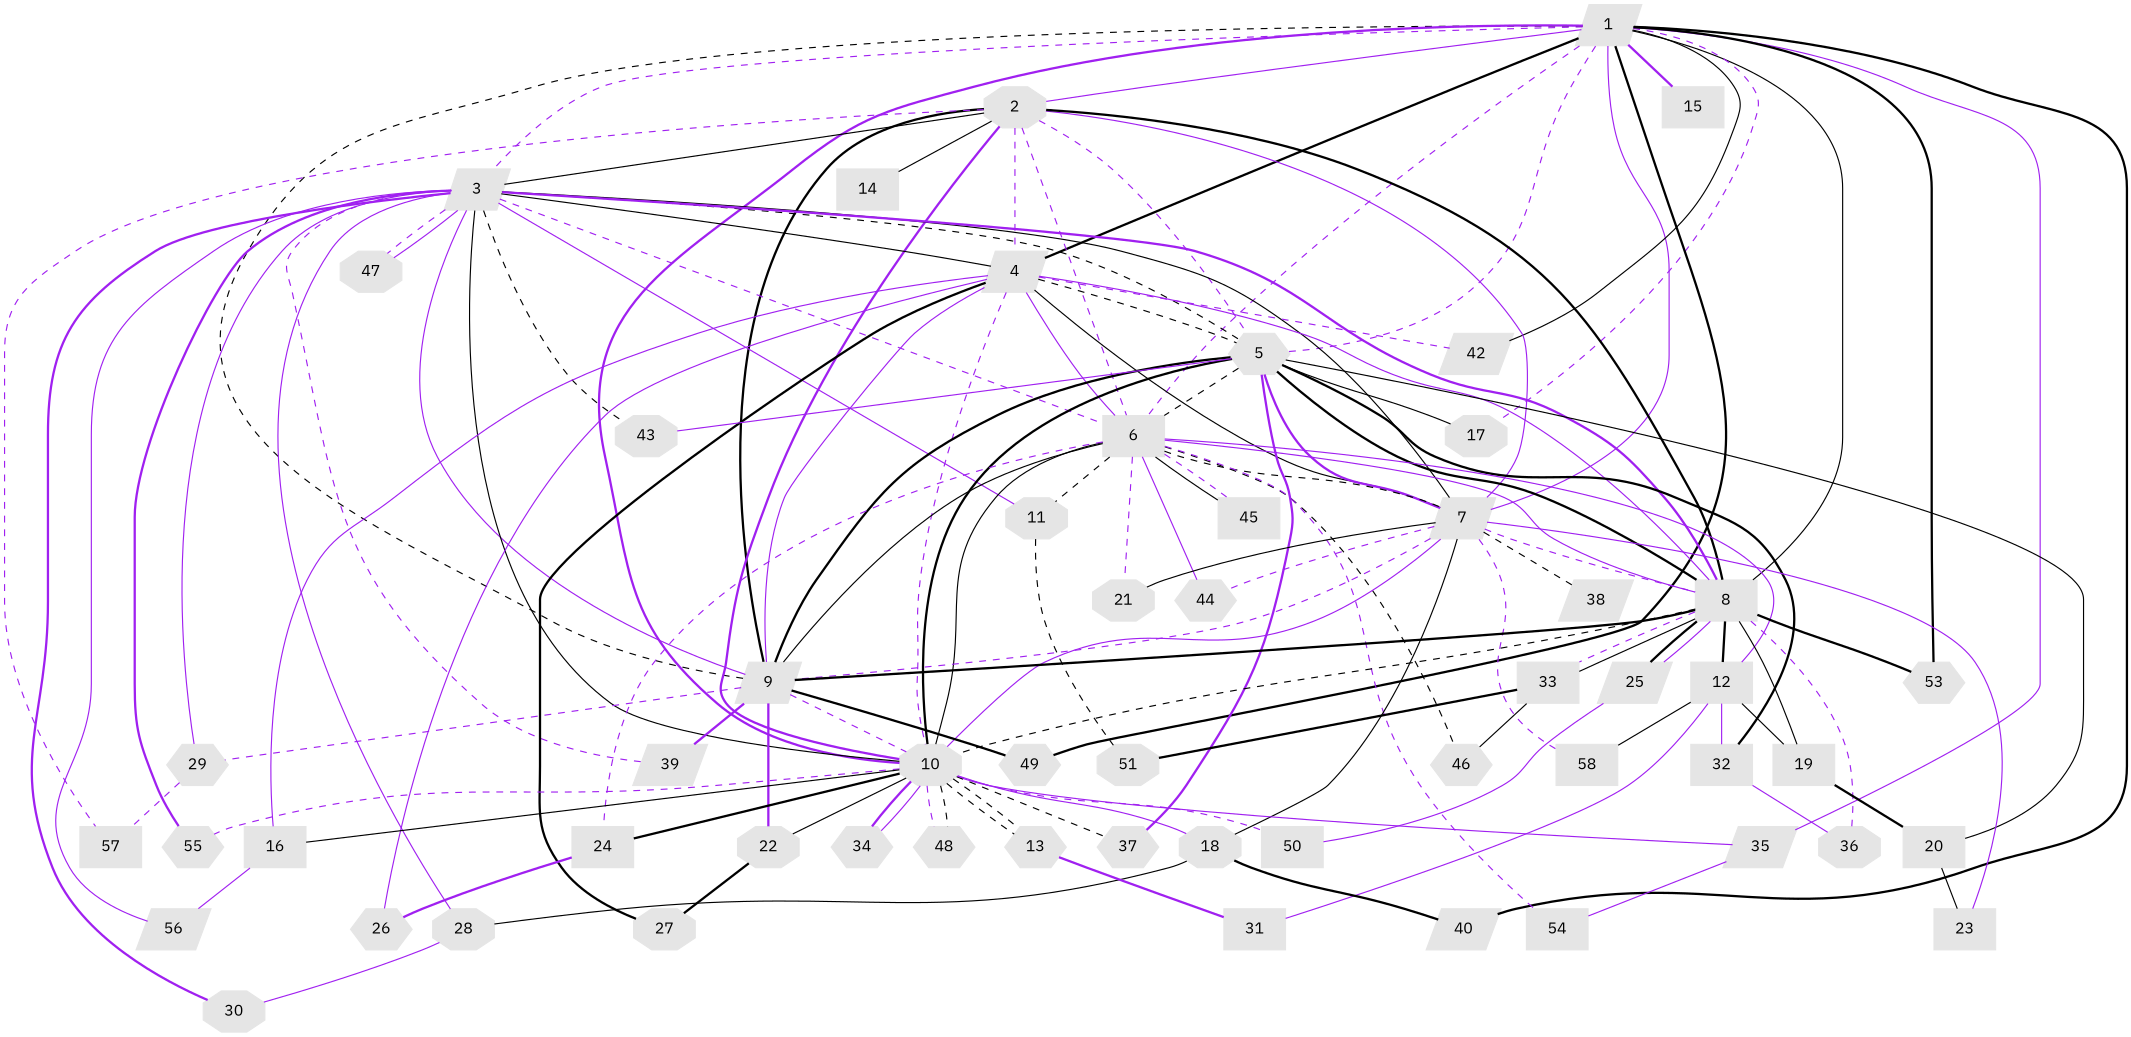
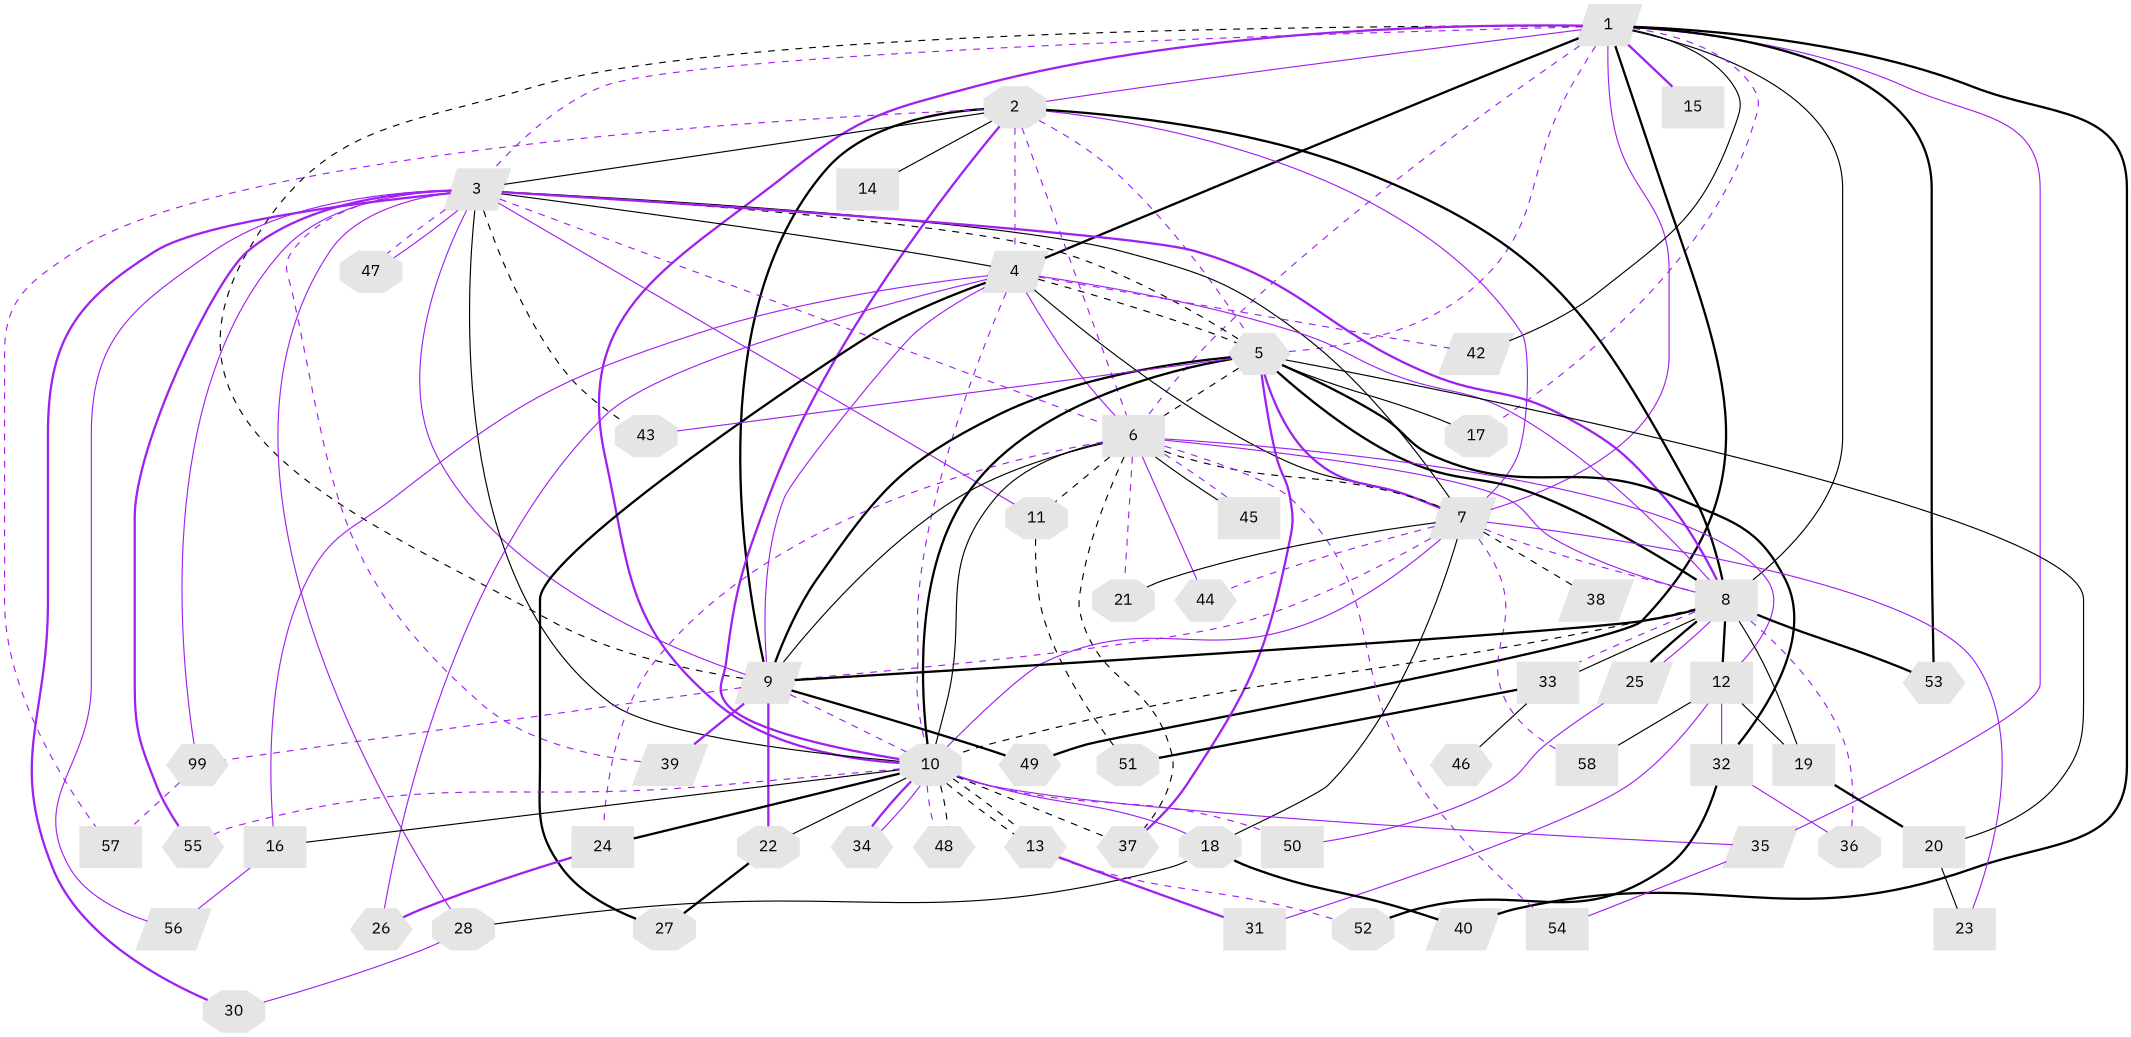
edge "6" -- "46": now "6" -- "37"
node "29": label "29" -> "99"
node "52": added
